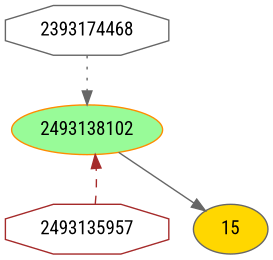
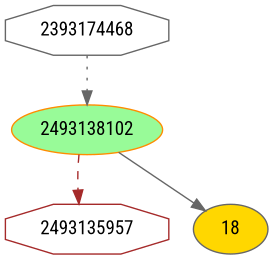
edge "2493135957" -> "2493138102": reversed
node "15": label "15" -> "18"
